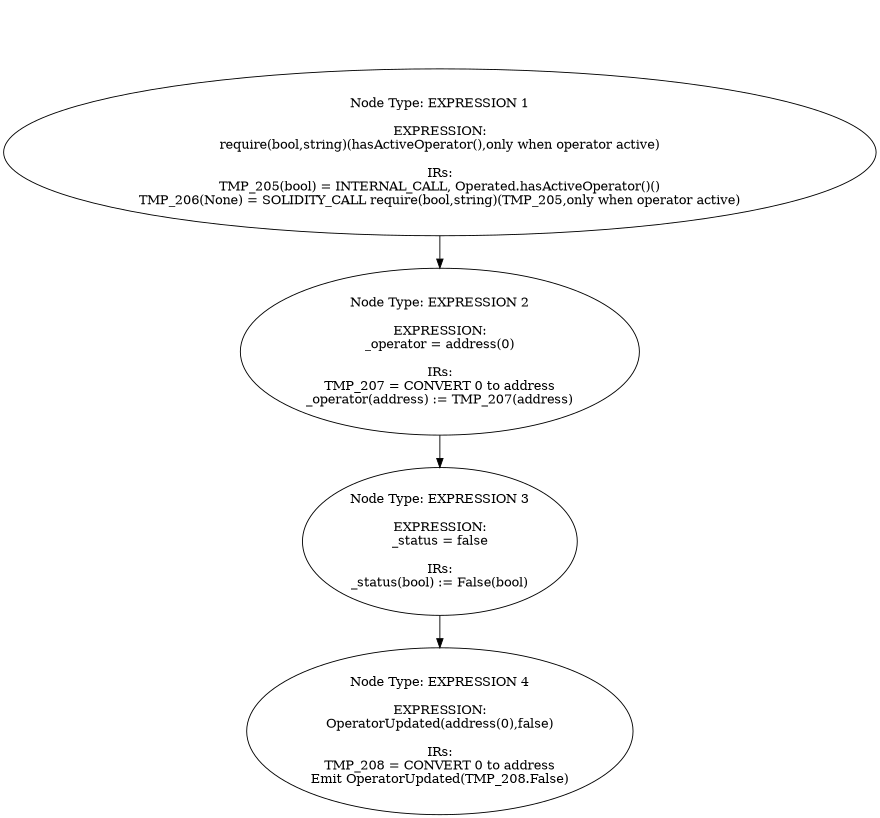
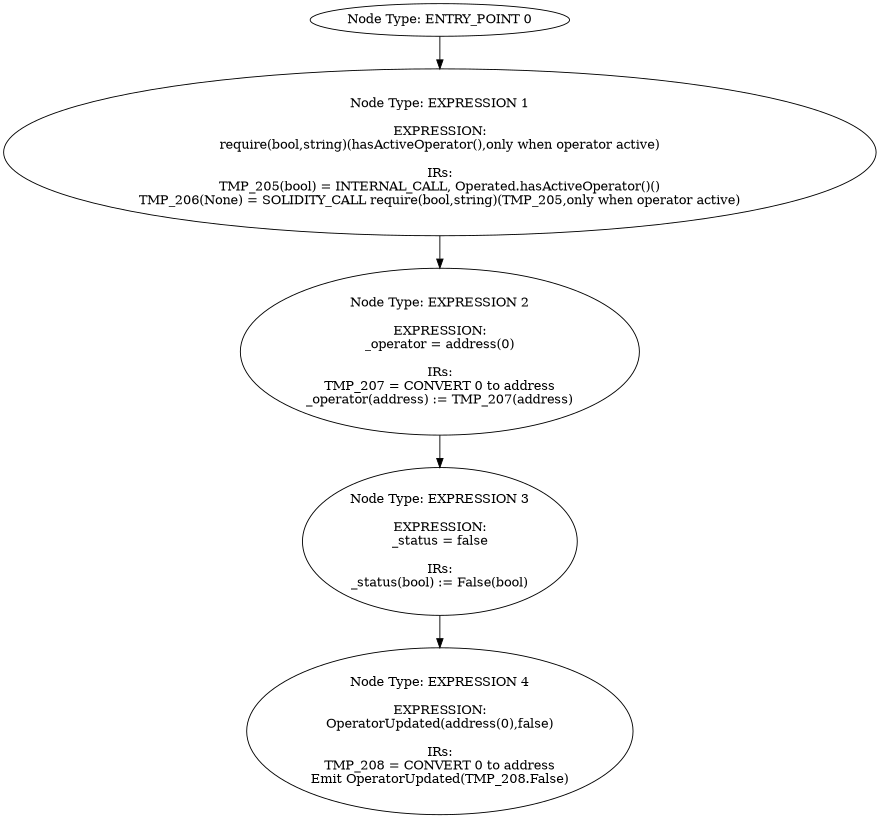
node "Node Type: ENTRY_POINT 0": added
